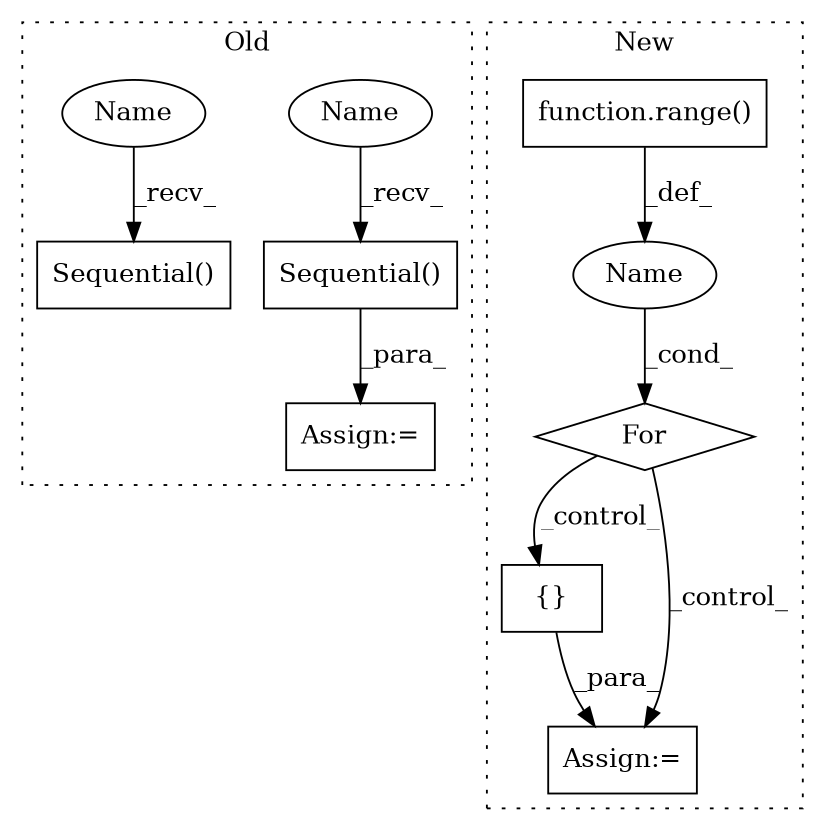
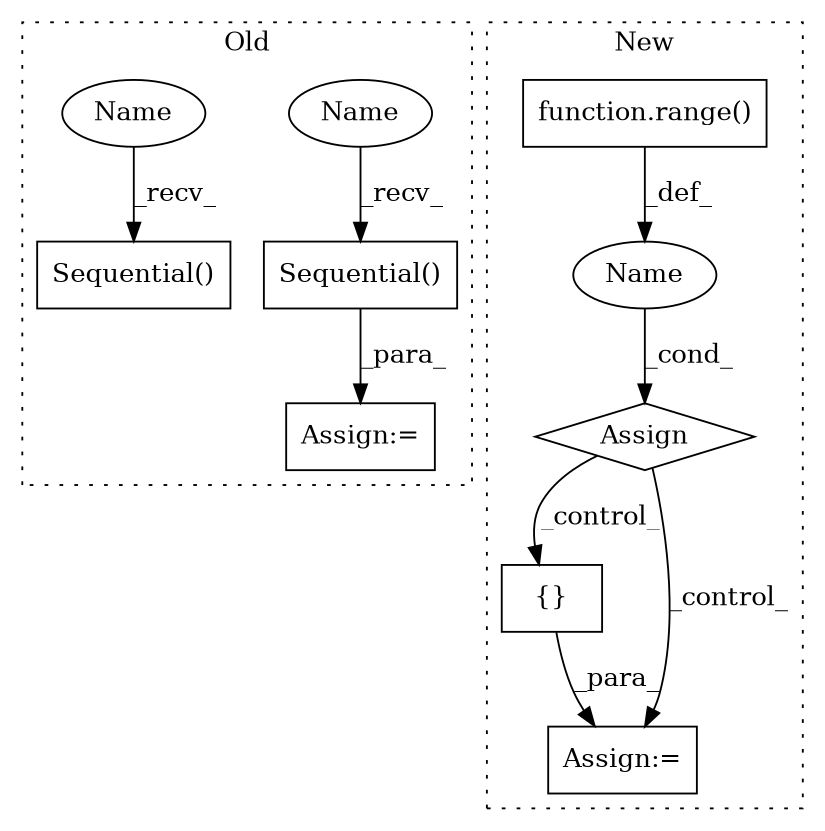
node "For": label "For" -> "Assign"
